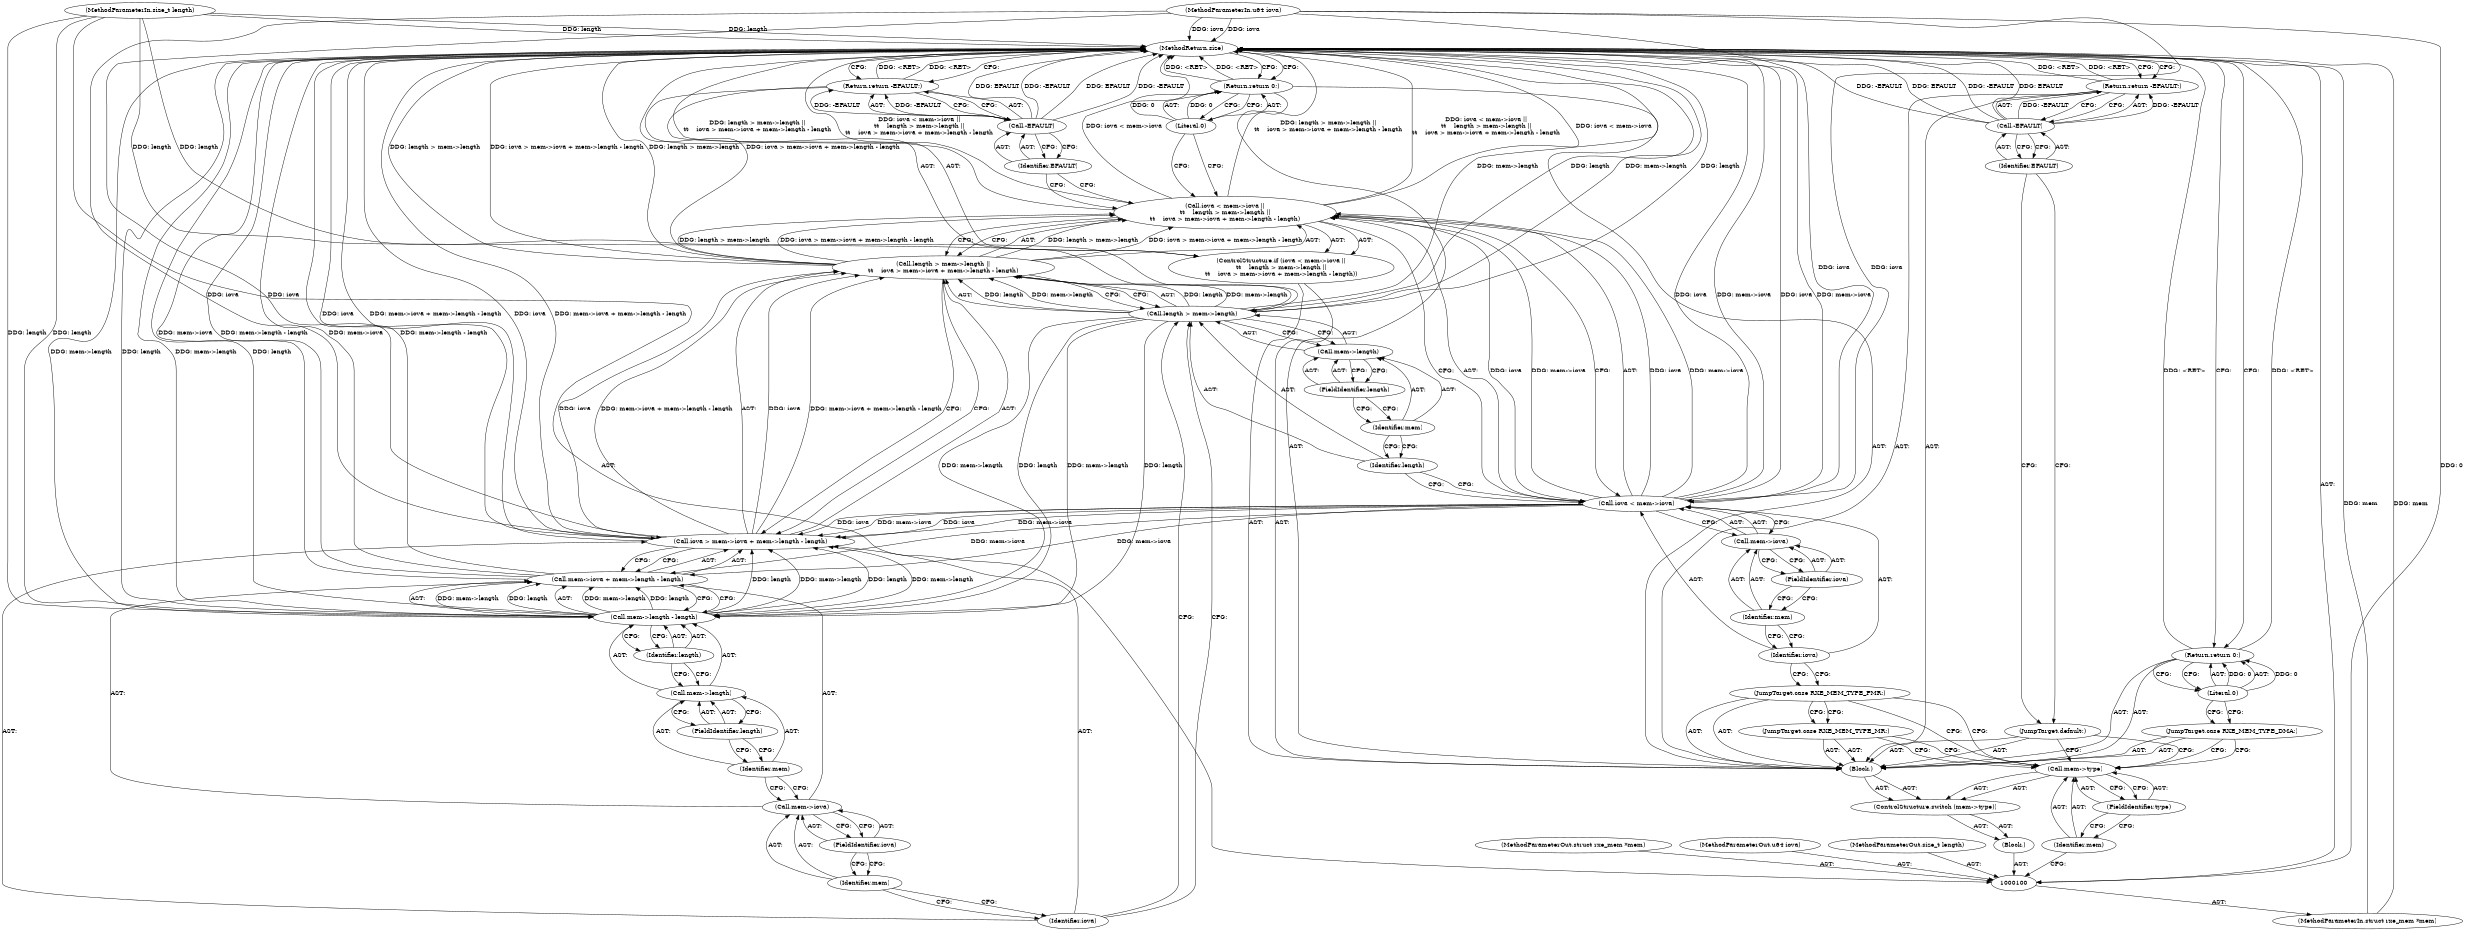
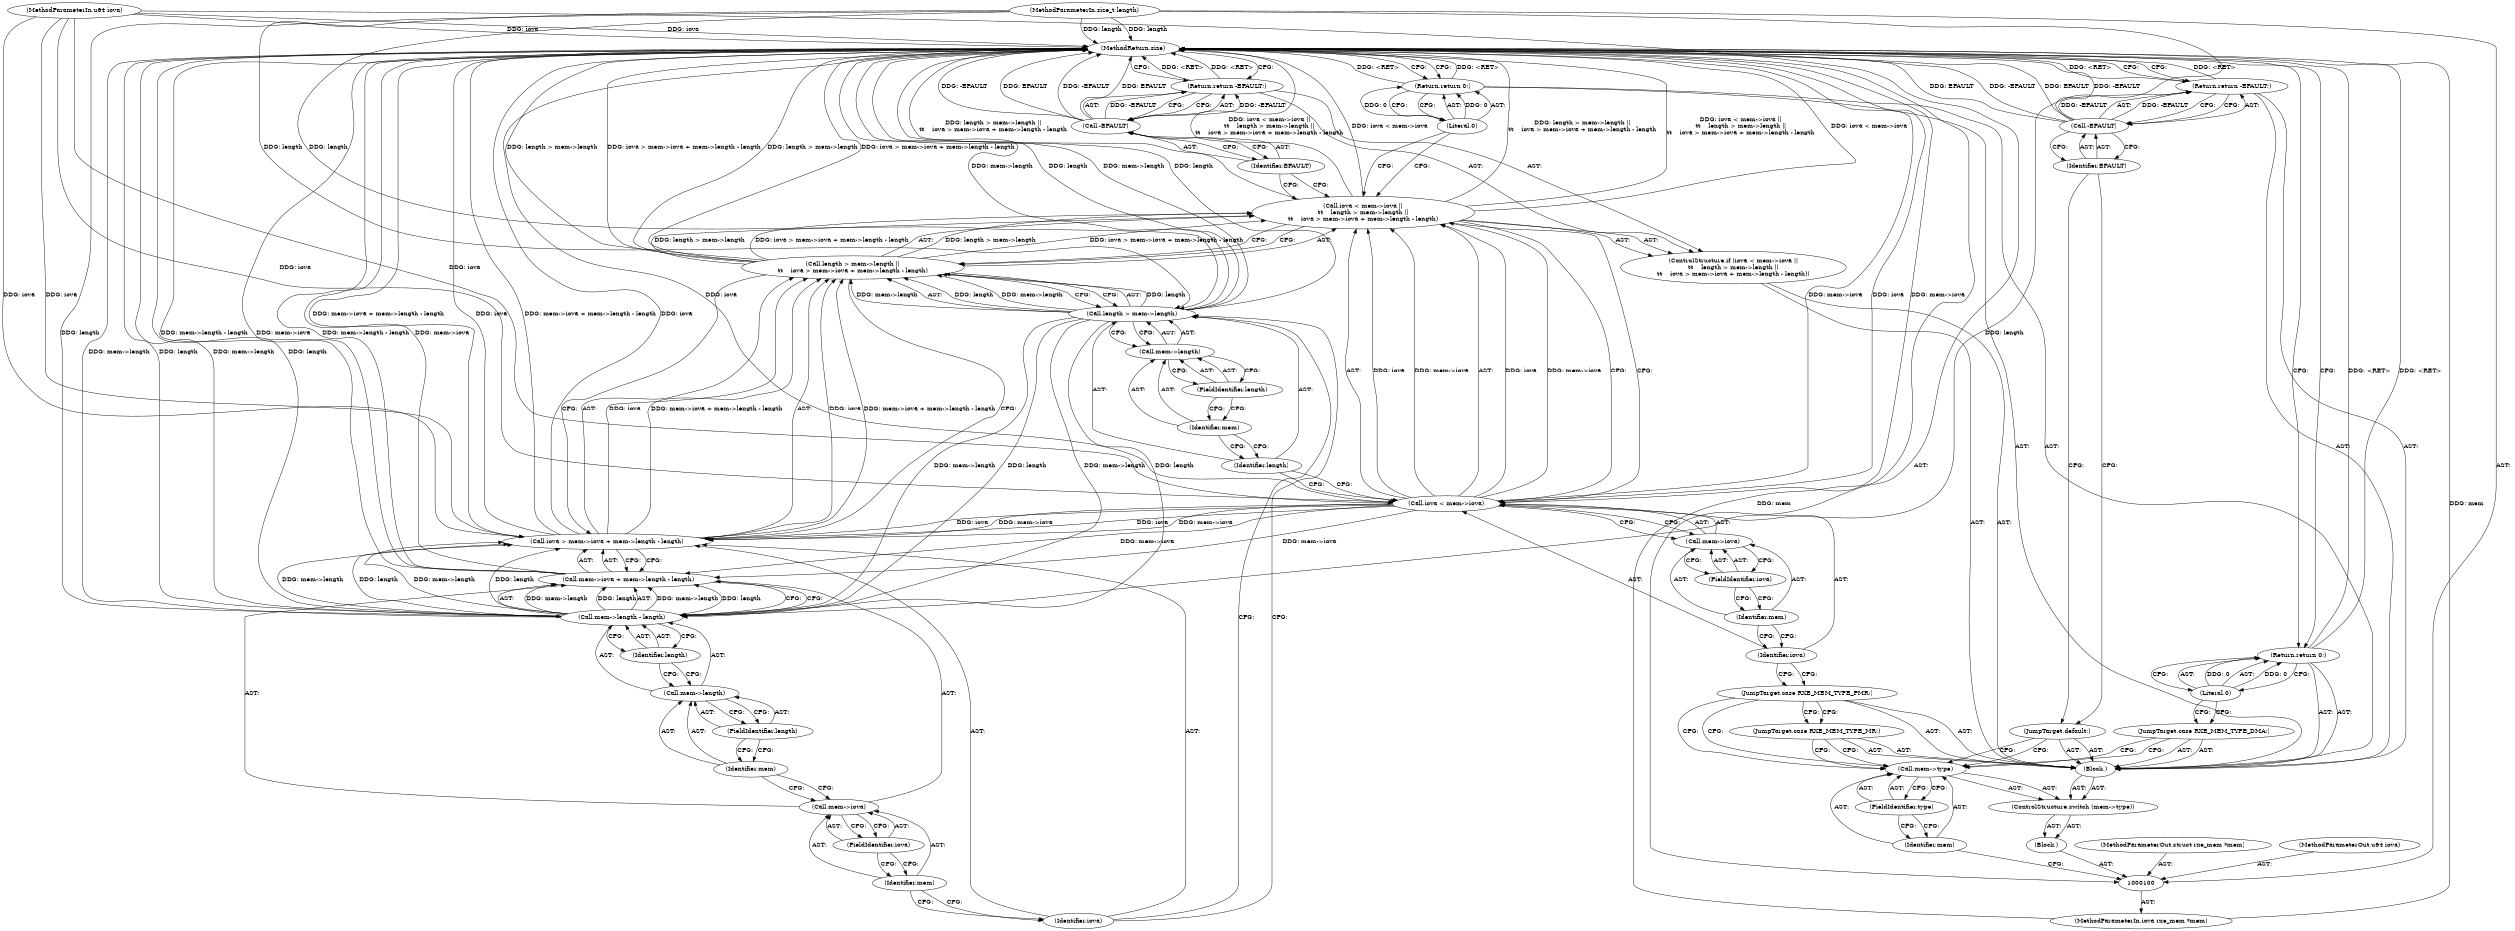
edge "(MethodReturn,size)" -> "1000100": removed, label "AST:"
edge "(MethodParameterIn,u64 iova)" -> "1000100": label "DDG: 0" -> "AST: "
node "(MethodParameterOut,size_t length)": removed
node "(MethodParameterIn,struct rxe_mem *mem)": label "(MethodParameterIn,struct rxe_mem *mem)" -> "(MethodParameterIn,iova rxe_mem *mem)"
